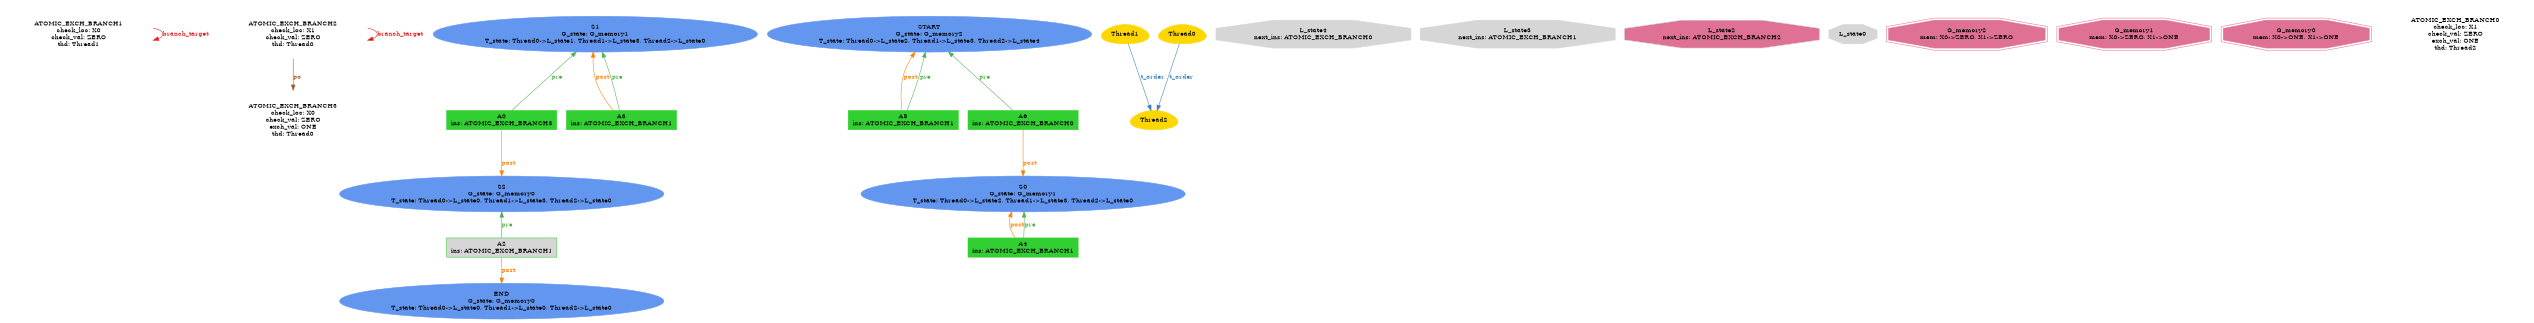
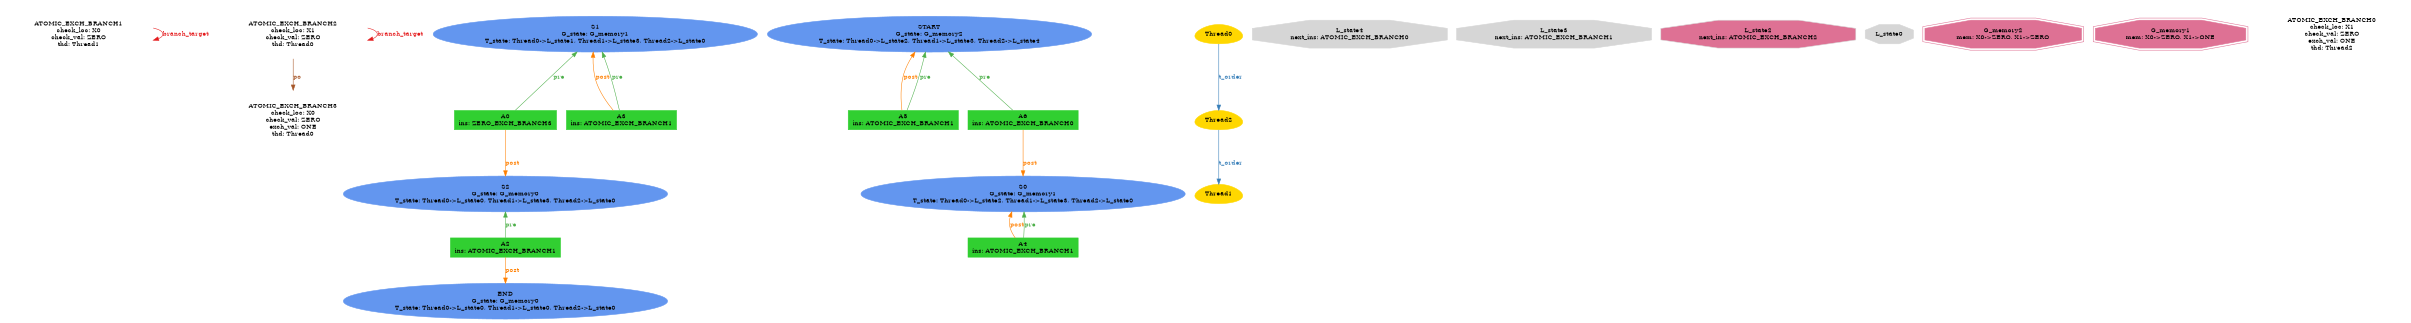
node "G_memory0 mem: X0->ONE, X1->ONE": removed
edge "Thread1" -> "Thread2": reversed
node "A0 ins: ATOMIC_EXCH_BRANCH3": label "A0 ins: ATOMIC_EXCH_BRANCH3" -> "A0 ins: ZERO_EXCH_BRANCH3"
node "A2 ins: ATOMIC_EXCH_BRANCH1": fillcolor #d6d6d6 -> #31cf31
